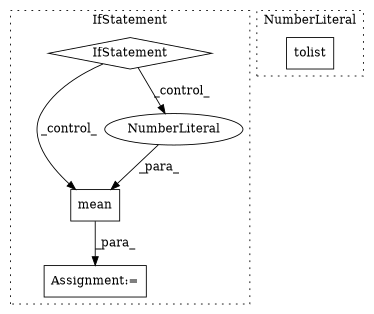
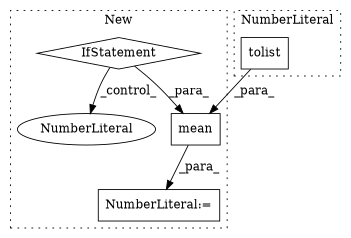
cluster "IfStatement": label "IfStatement" -> "New"
edge "IfStatement" -> "mean": label "_control_" -> "_para_"
edge "NumberLiteral" -> "mean": now "tolist" -> "mean"
node "Assignment:=": label "Assignment:=" -> "NumberLiteral:="
